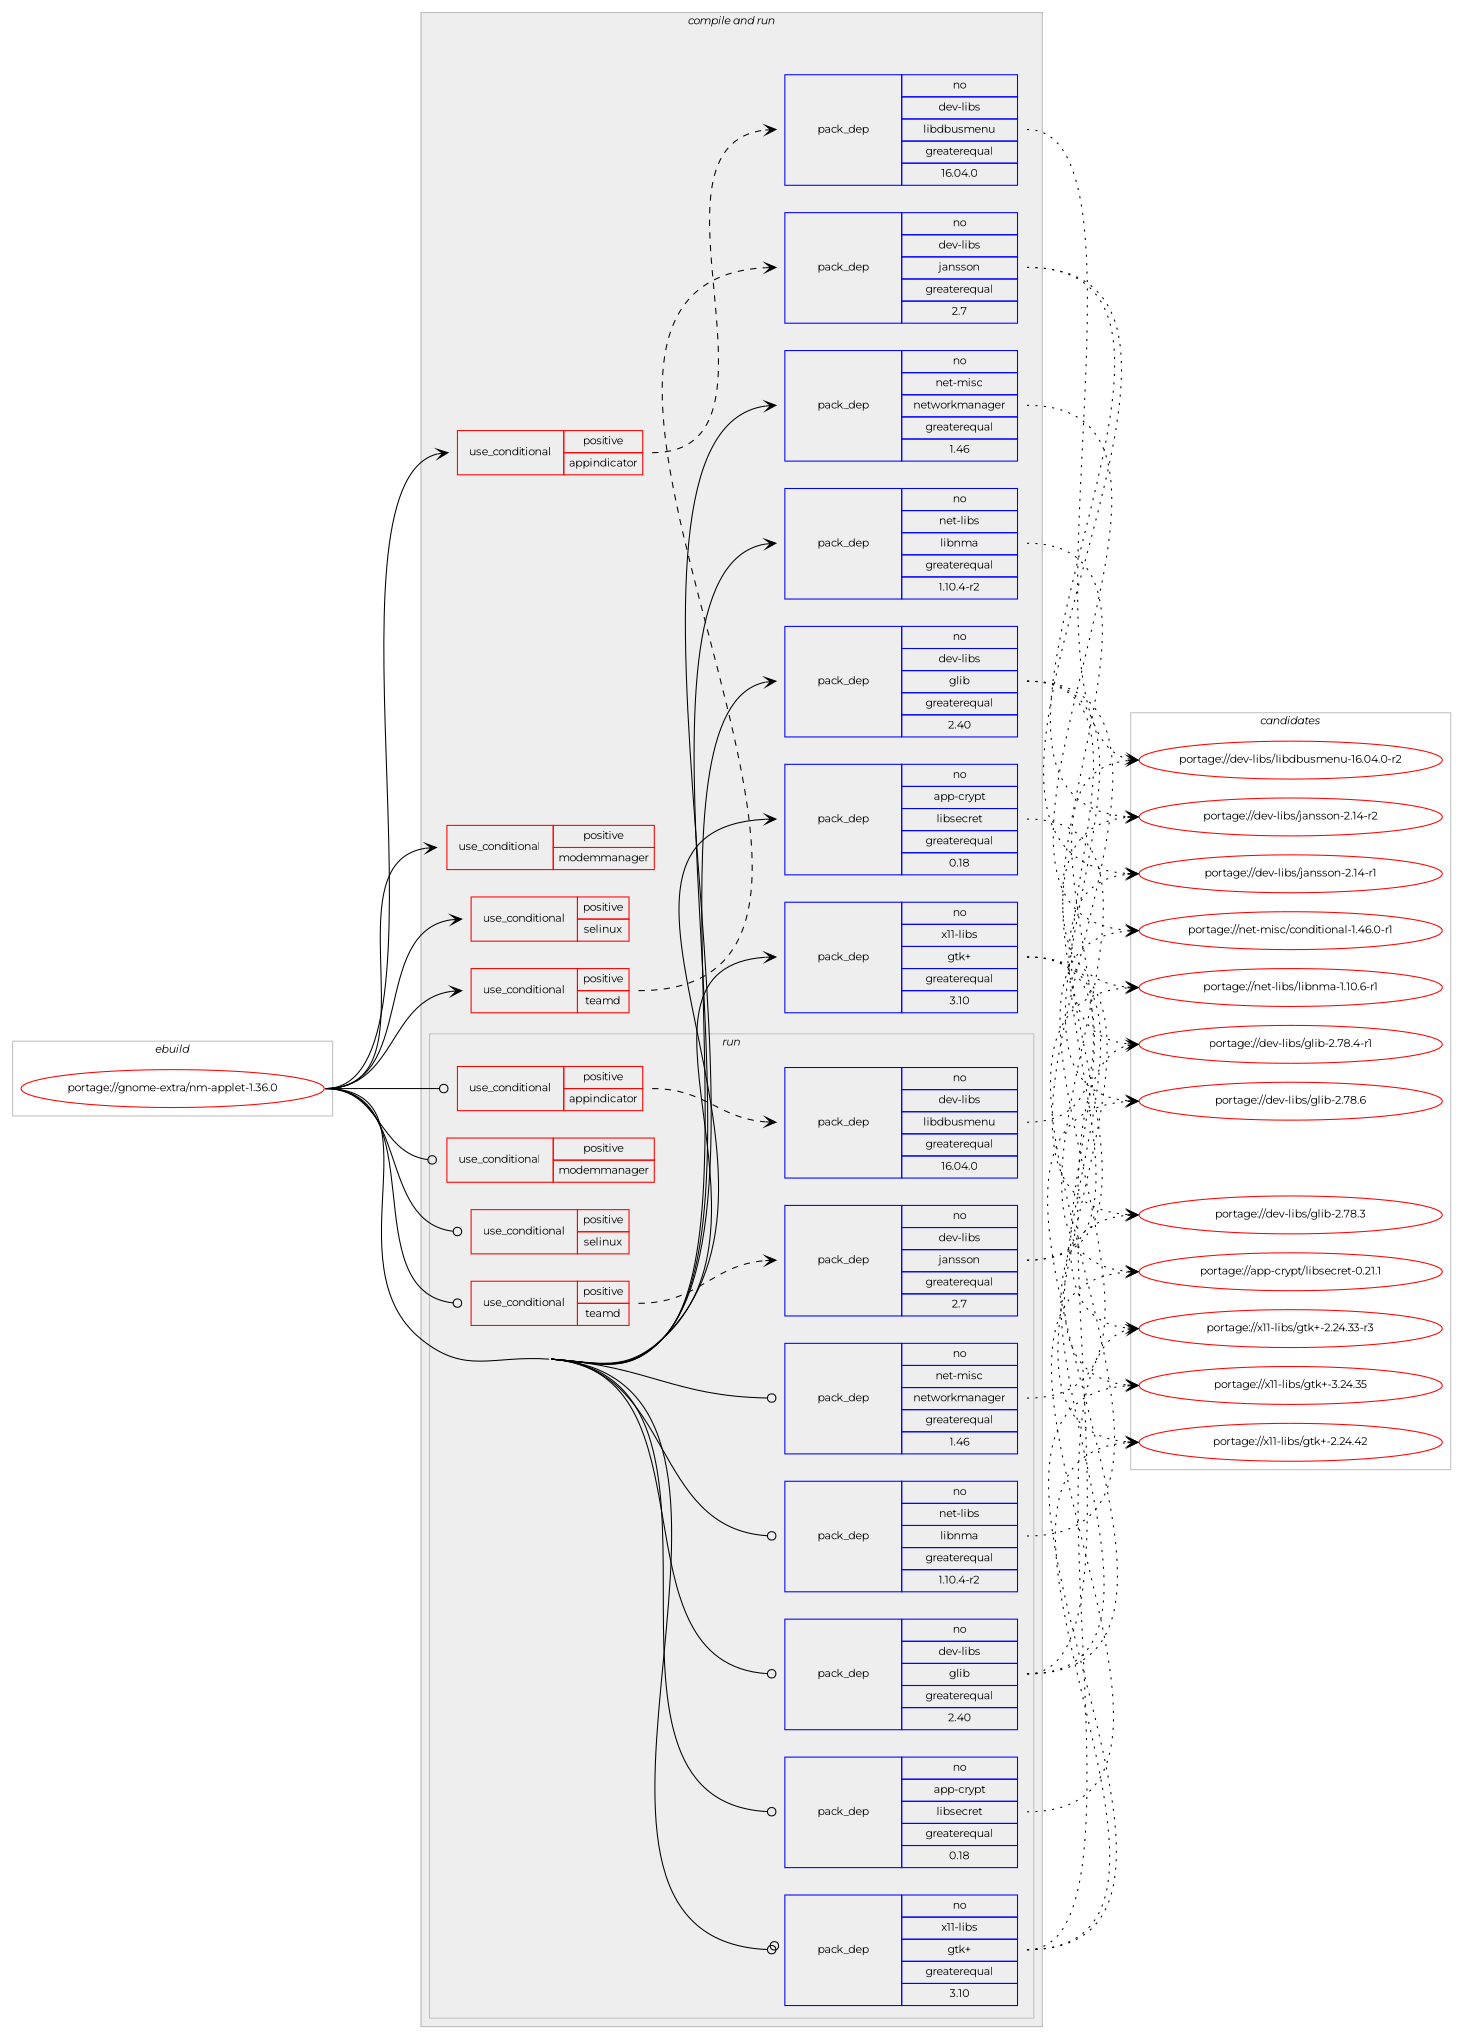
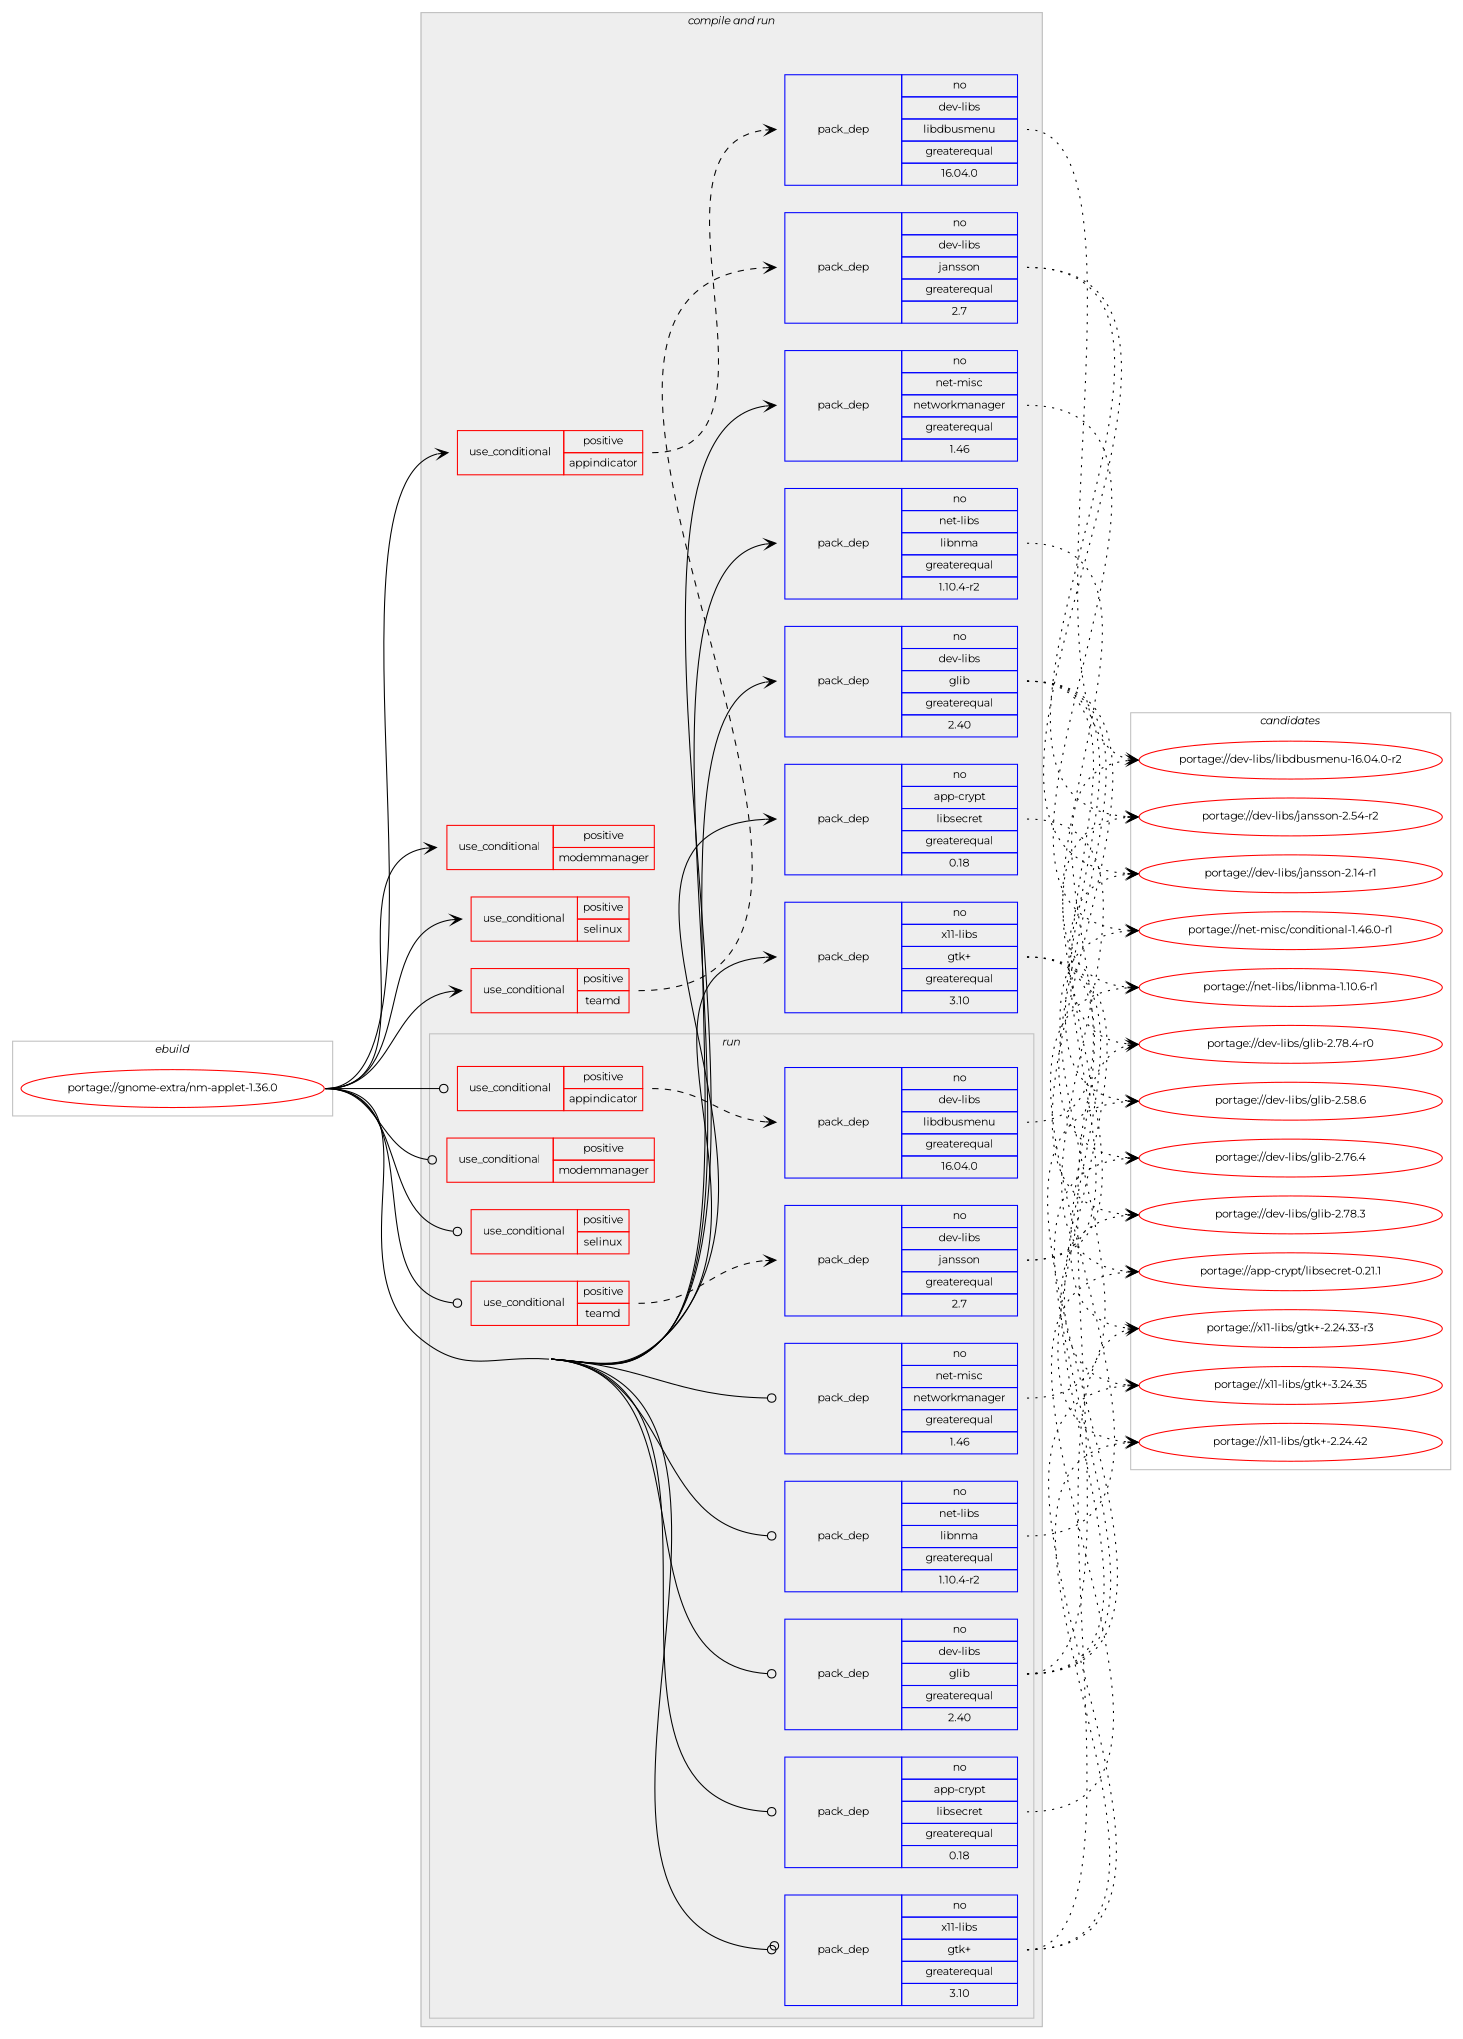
node "portage://dev-libs/jansson-2.14-r2": label "portage://dev-libs/jansson-2.14-r2" -> "portage://dev-libs/jansson-2.54-r2"
node "portage://dev-libs/glib-2.78.4-r1": label "portage://dev-libs/glib-2.78.4-r1" -> "portage://dev-libs/glib-2.78.4-r0"
node "portage://dev-libs/glib-2.78.6": label "portage://dev-libs/glib-2.78.6" -> "portage://dev-libs/glib-2.58.6"
node "portage://dev-libs/glib-2.76.4": added
